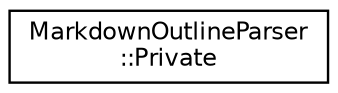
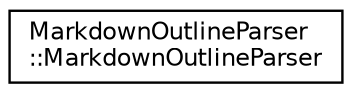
node "MarkdownOutlineParser ::Private": label "MarkdownOutlineParser ::Private" -> "MarkdownOutlineParser ::MarkdownOutlineParser"
